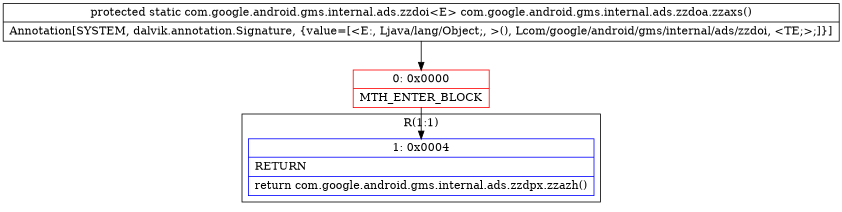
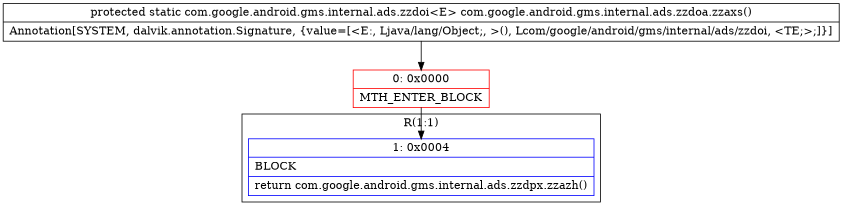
node "1: 0x0004": text "RETURN" -> "BLOCK"
